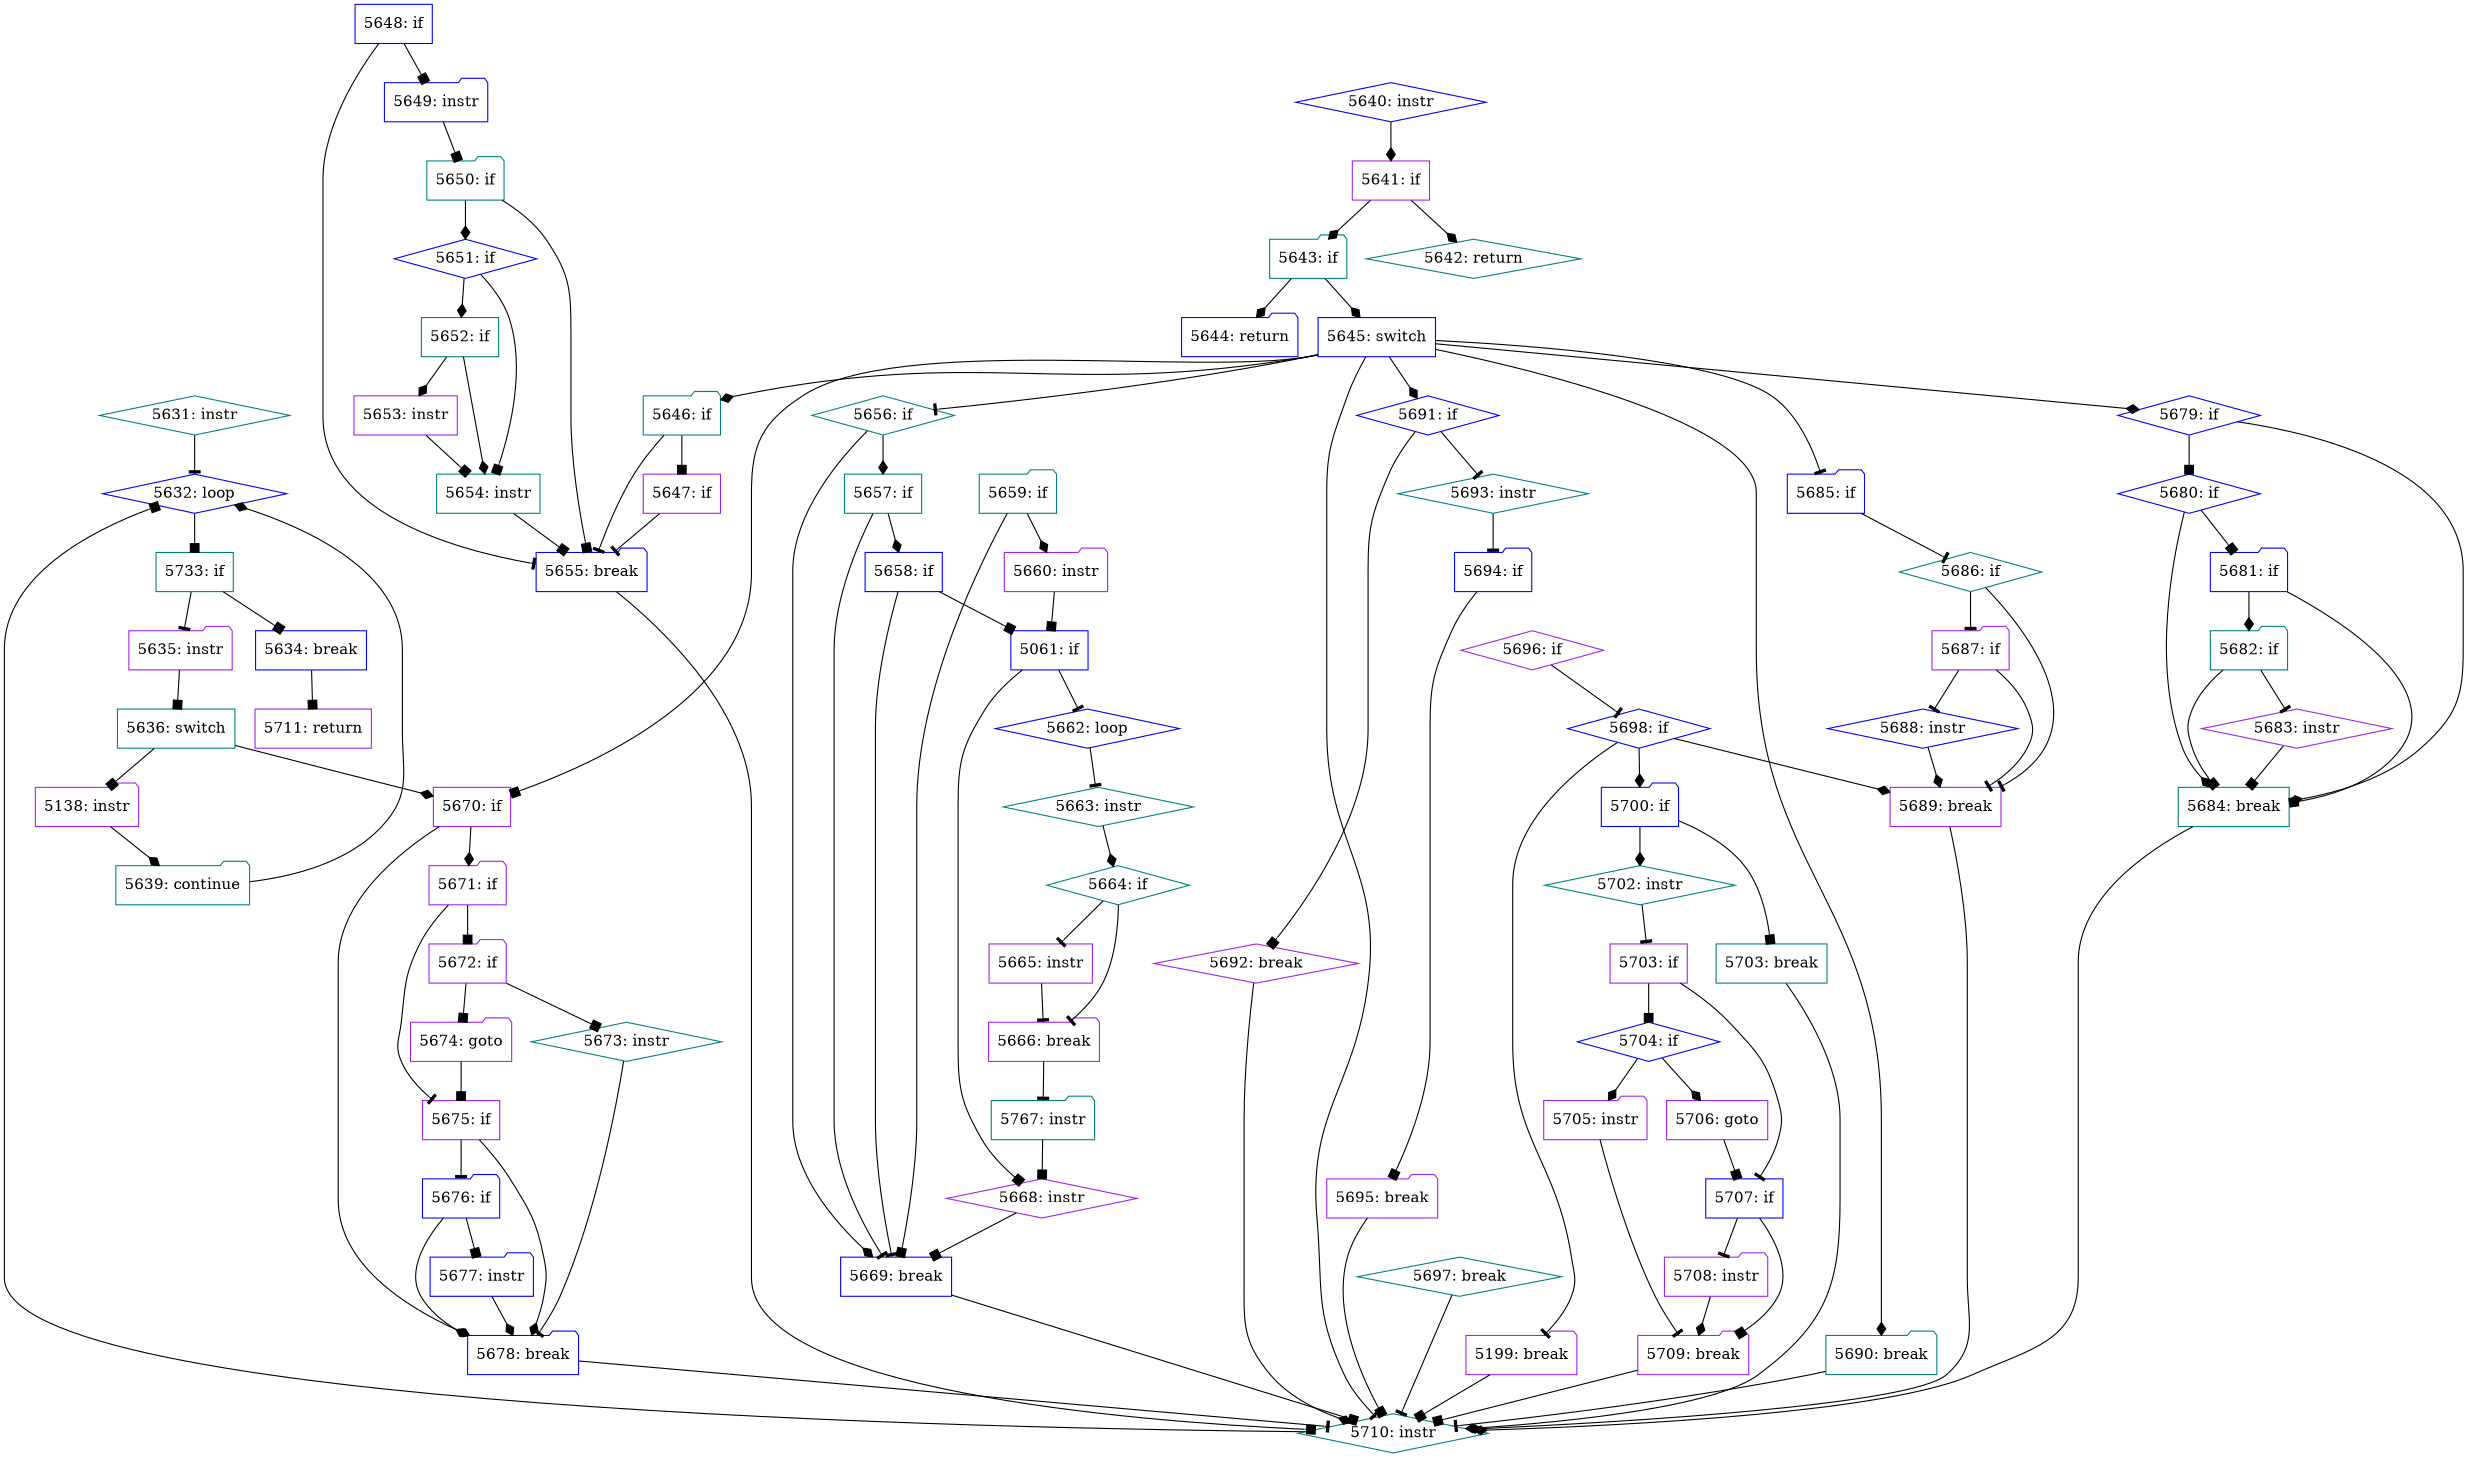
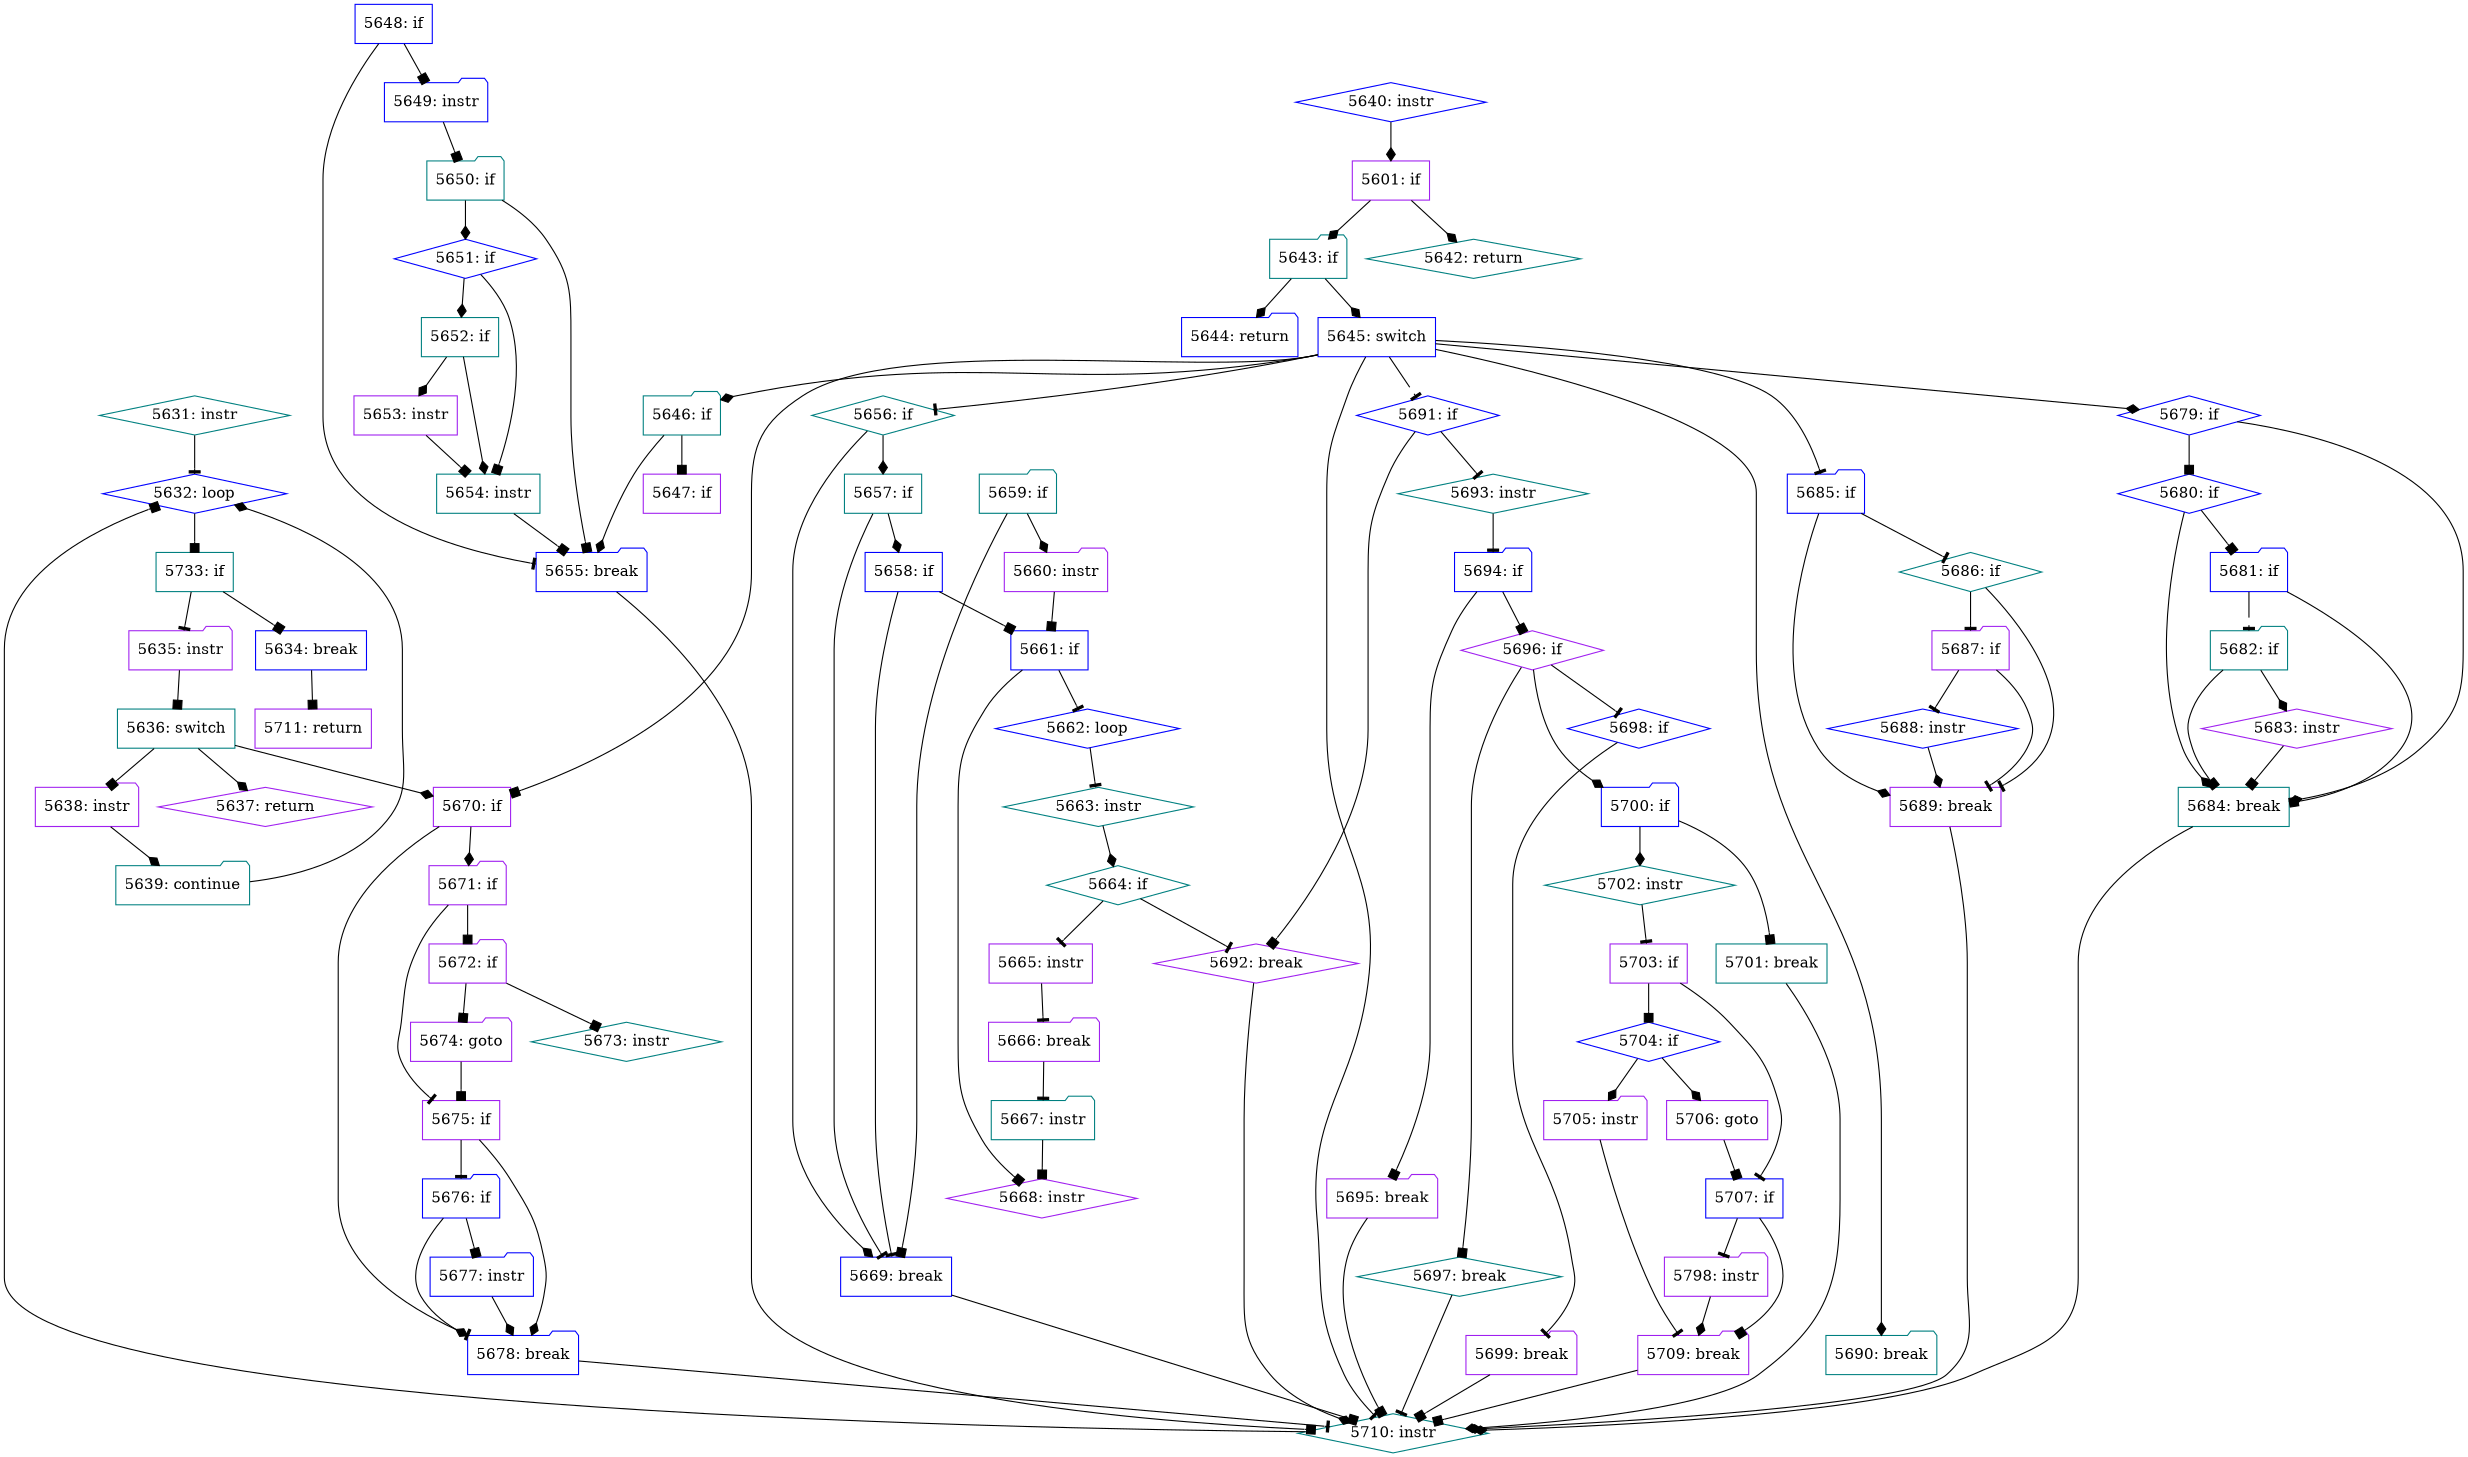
node "5641: if": label "5641: if" -> "5601: if"
edge "5645: switch" -> "5691: if": arrowhead diamond -> tee
edge "5646: if" -> "5655: break": arrowhead tee -> diamond
edge "5647: if" -> "5655: break": removed
edge "5681: if" -> "5682: if": arrowhead diamond -> tee
edge "5694: if" -> "5696: if": added
node "5061: if": label "5061: if" -> "5661: if"
edge "5682: if" -> "5683: instr": arrowhead tee -> diamond
edge "5698: if" -> "5700: if": now "5696: if" -> "5700: if"
edge "5698: if" -> "5689: break": now "5685: if" -> "5689: break"
node "5138: instr": label "5138: instr" -> "5638: instr"
node "5637: return": added
edge "5696: if" -> "5697: break": added
node "5703: break": label "5703: break" -> "5701: break"
edge "5664: if" -> "5666: break": now "5664: if" -> "5692: break"
edge "5670: if" -> "5678: break": arrowhead diamond -> tee
node "5767: instr": label "5767: instr" -> "5667: instr"
edge "5673: instr" -> "5678: break": removed
edge "5668: instr" -> "5669: break": removed
node "5708: instr": label "5708: instr" -> "5798: instr"
node "5199: break": label "5199: break" -> "5699: break"
edge "5690: break" -> "5710: instr": removed
